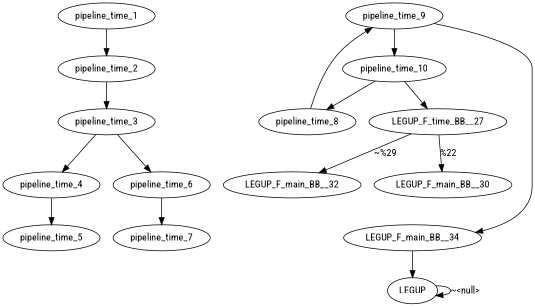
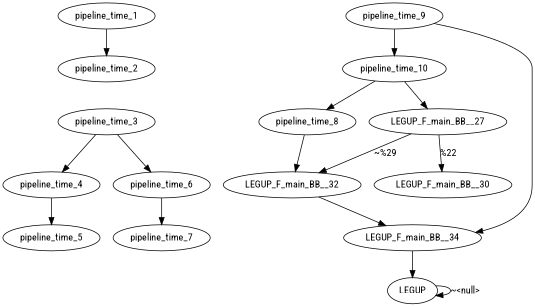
edge "pipeline_time_8" -> "pipeline_time_9": now "pipeline_time_8" -> "LEGUP_F_main_BB__32"
edge "pipeline_time_2" -> "pipeline_time_3": removed
node "LEGUP_F_time_BB__27": label "LEGUP_F_time_BB__27" -> "LEGUP_F_main_BB__27"
edge "LEGUP_F_main_BB__32" -> "LEGUP_F_main_BB__34": added
